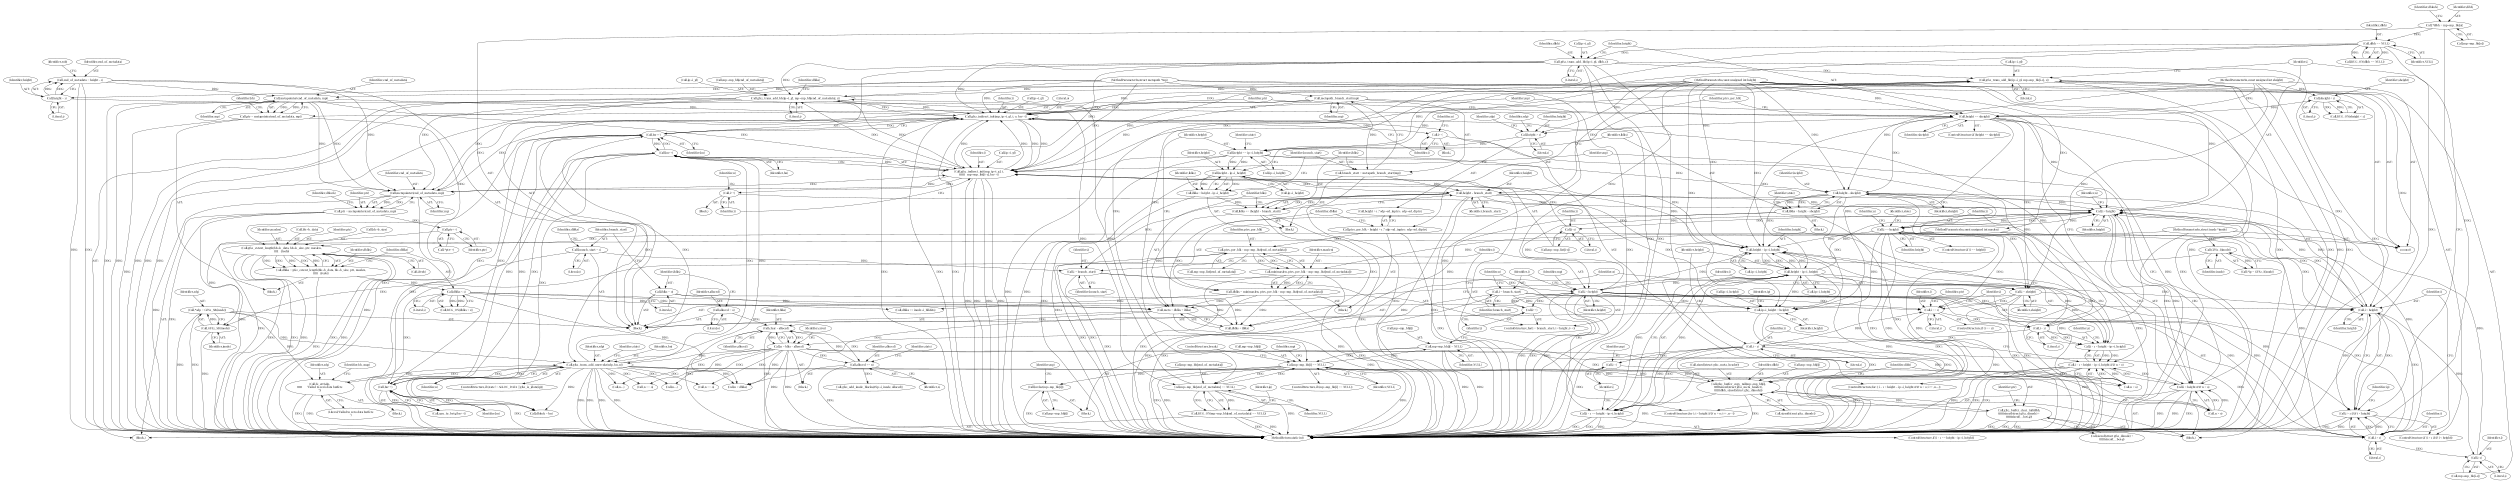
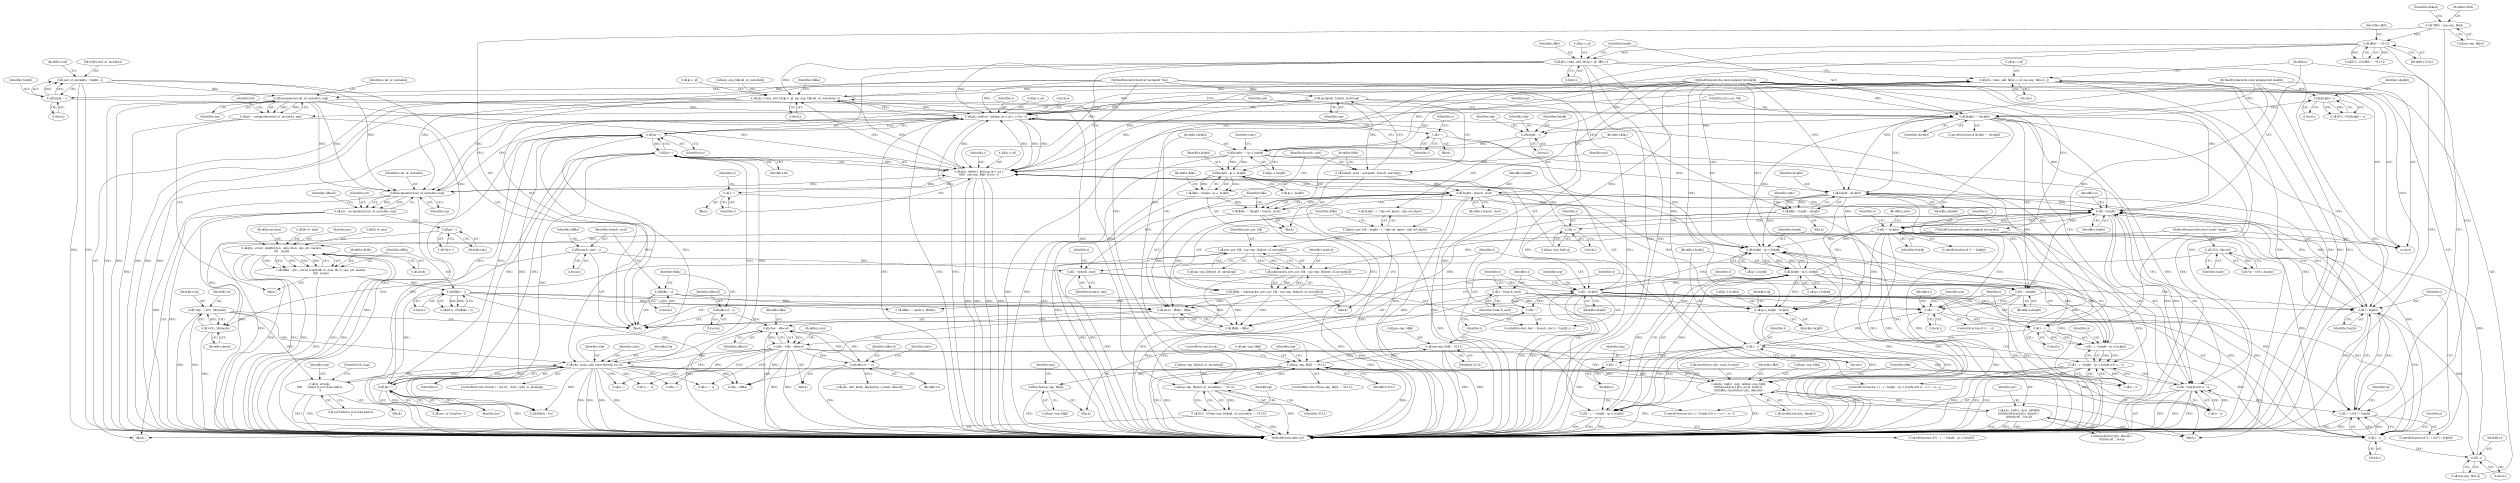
node "(Identifier,sb)": added
edge "(Call,i < height && n > 0)" -> "(Call,i > 1 && i < height)": added, label "DDG:"
